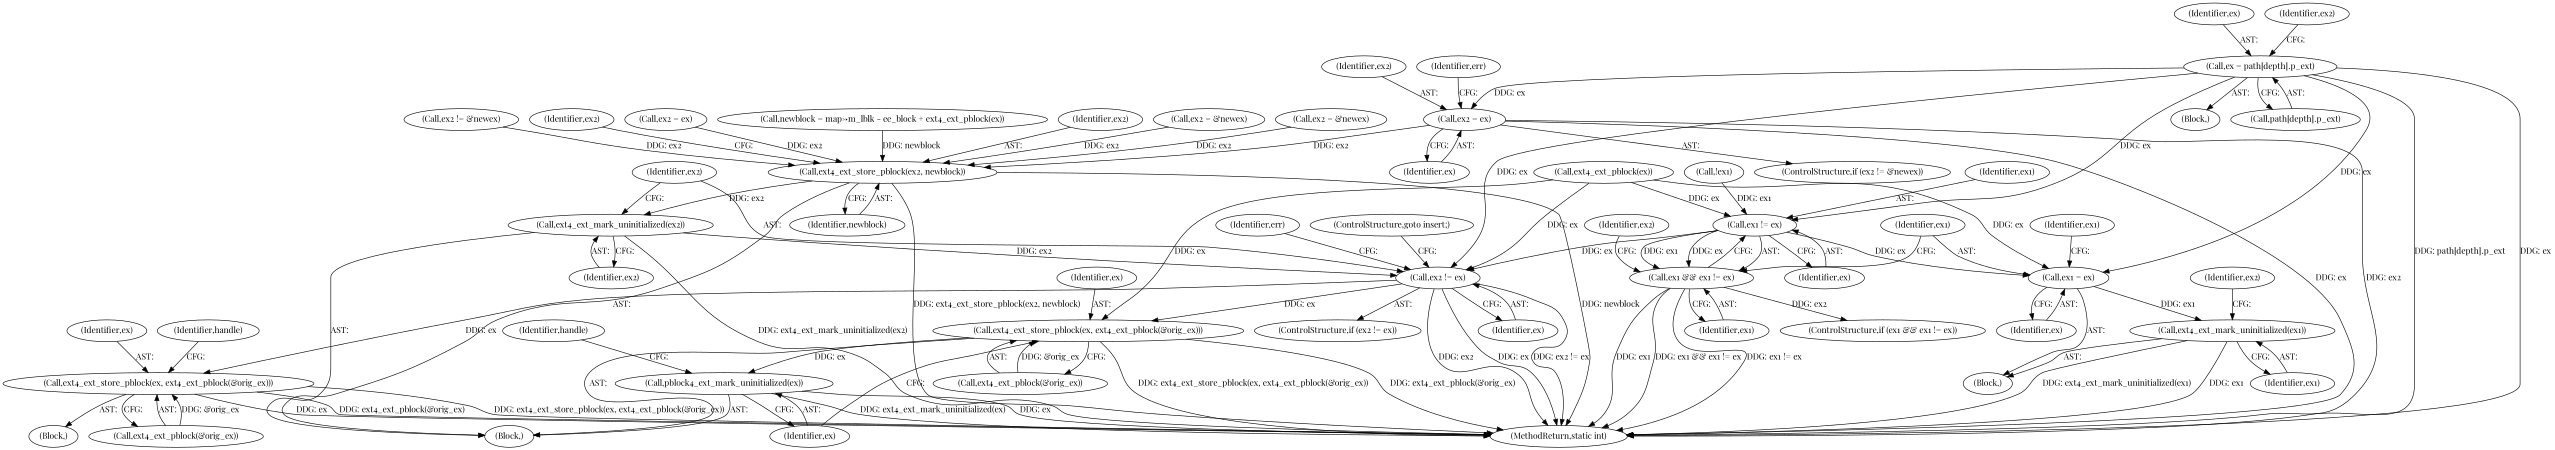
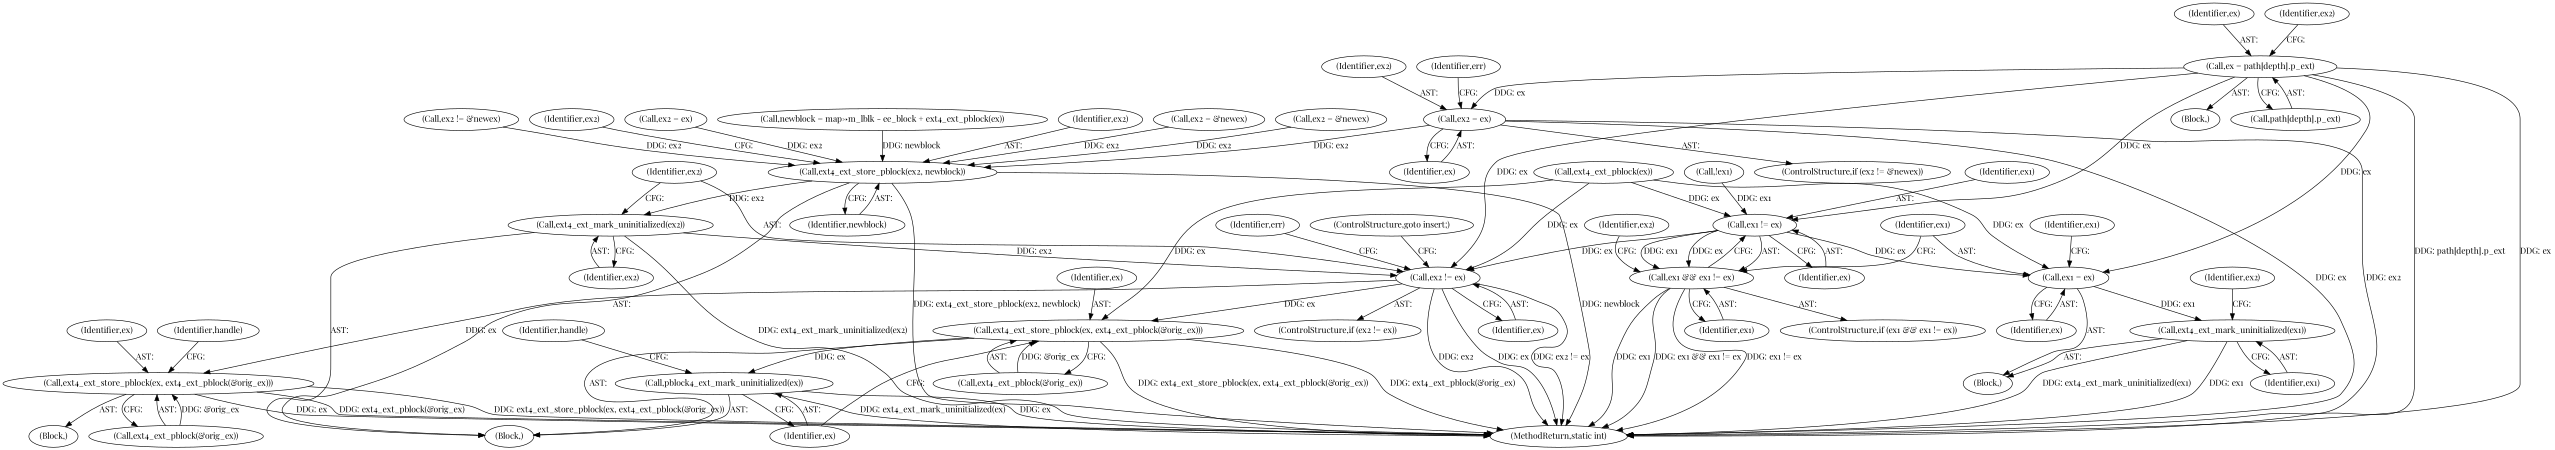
edge "(Call,ex1 && ex1 != ex)" -> "(ControlStructure,if (ex1 && ex1 != ex))": label "DDG: ex2" -> "AST: "
